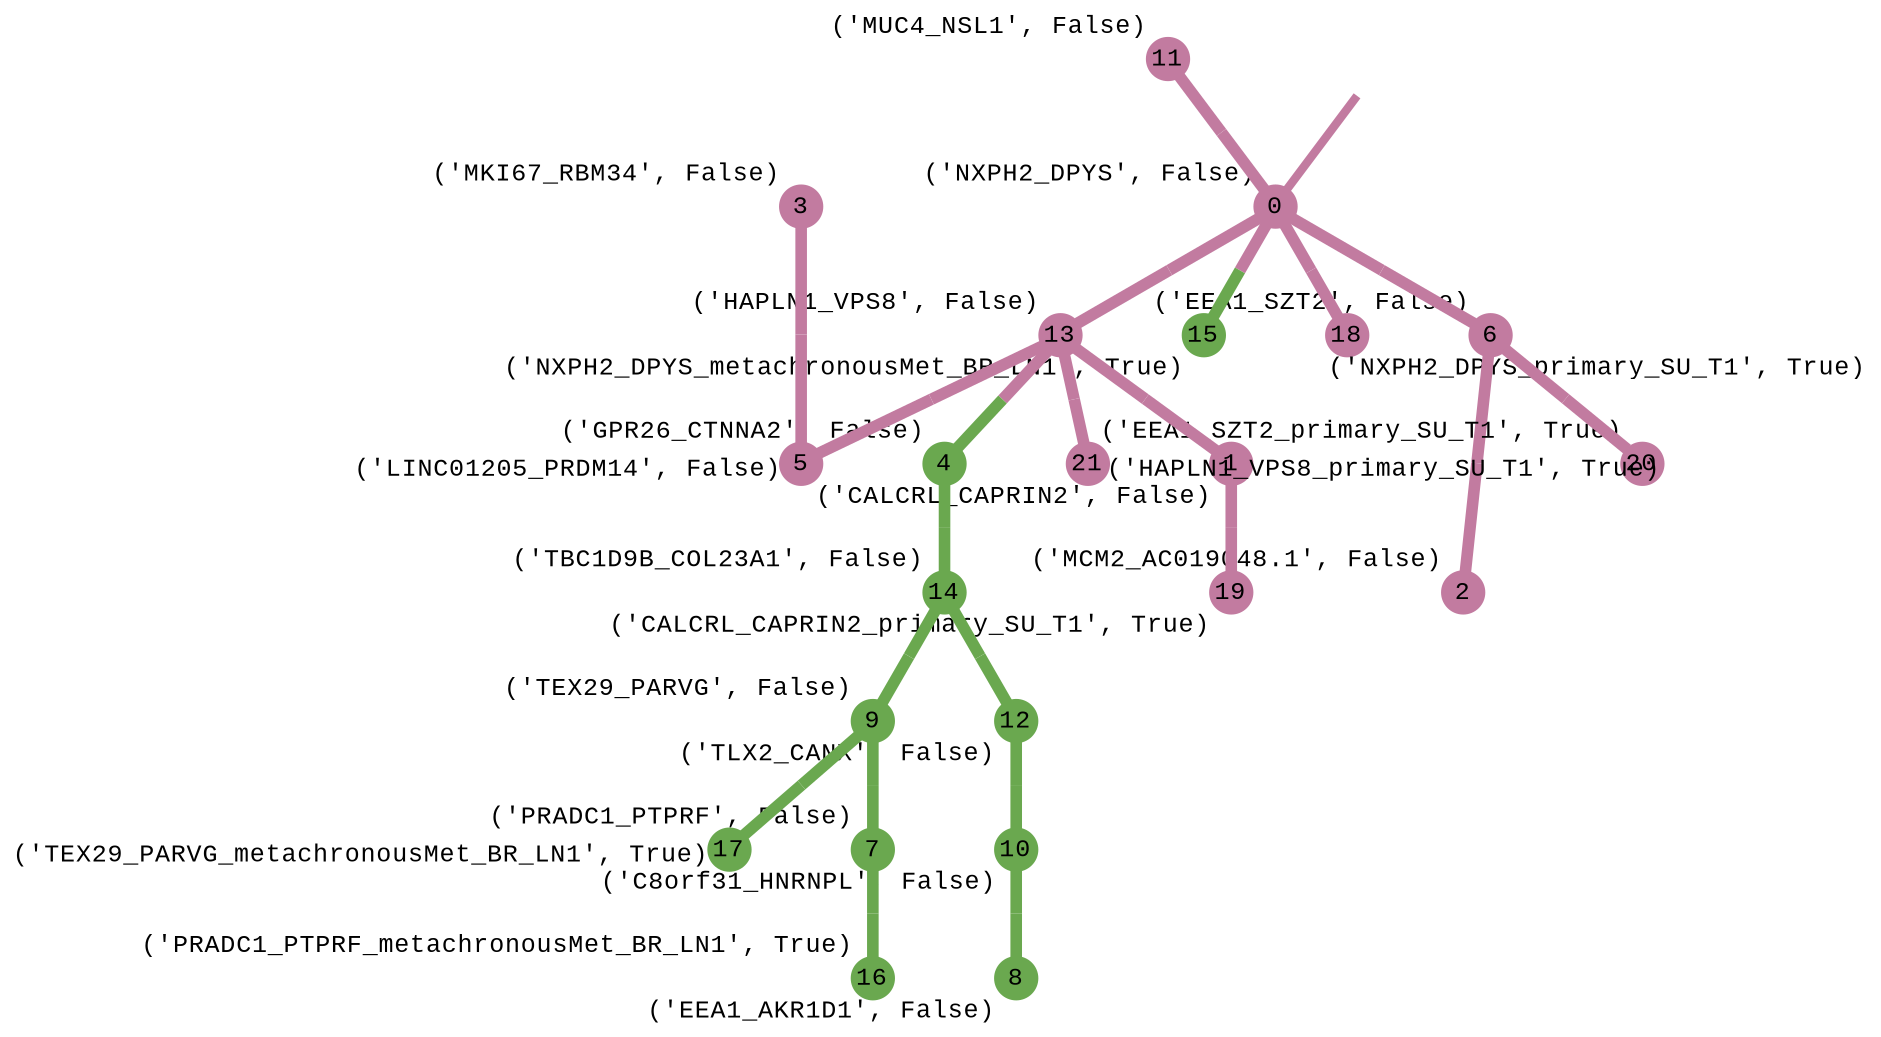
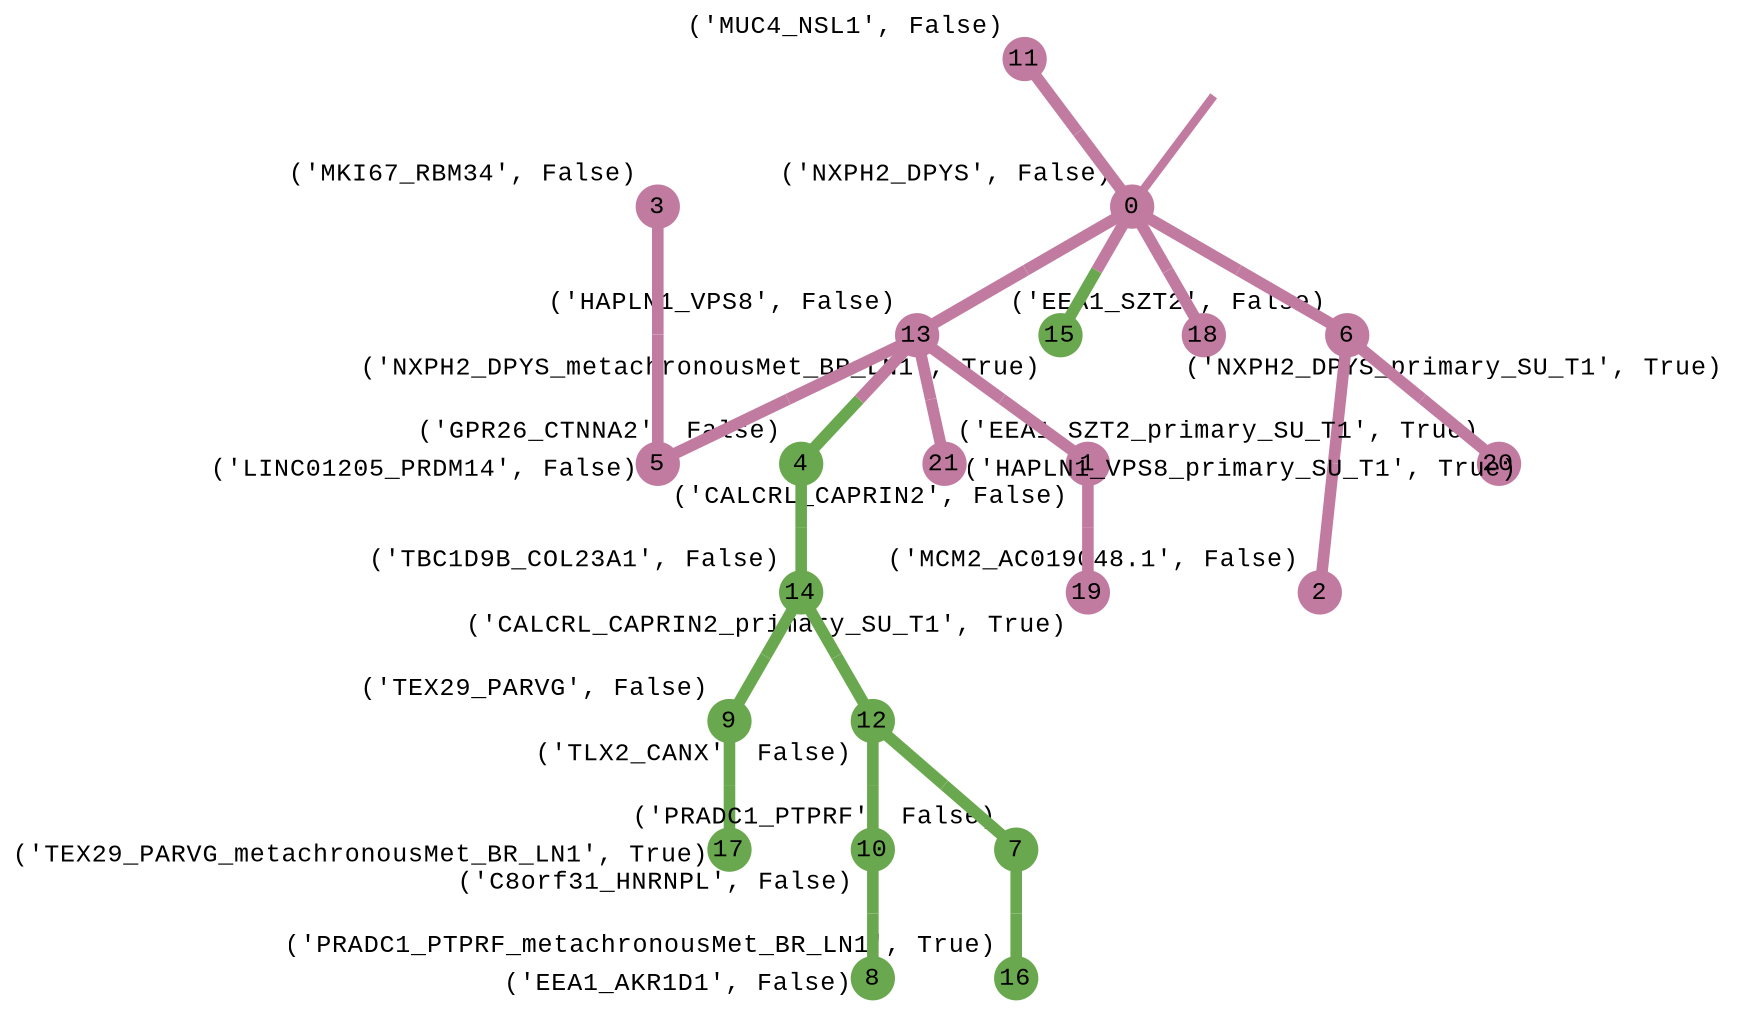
edge "9 ('TEX29_PARVG', False)" -> "7 ('PRADC1_PTPRF', False)": now "12 ('TLX2_CANX', False)" -> "7 ('PRADC1_PTPRF', False)"
